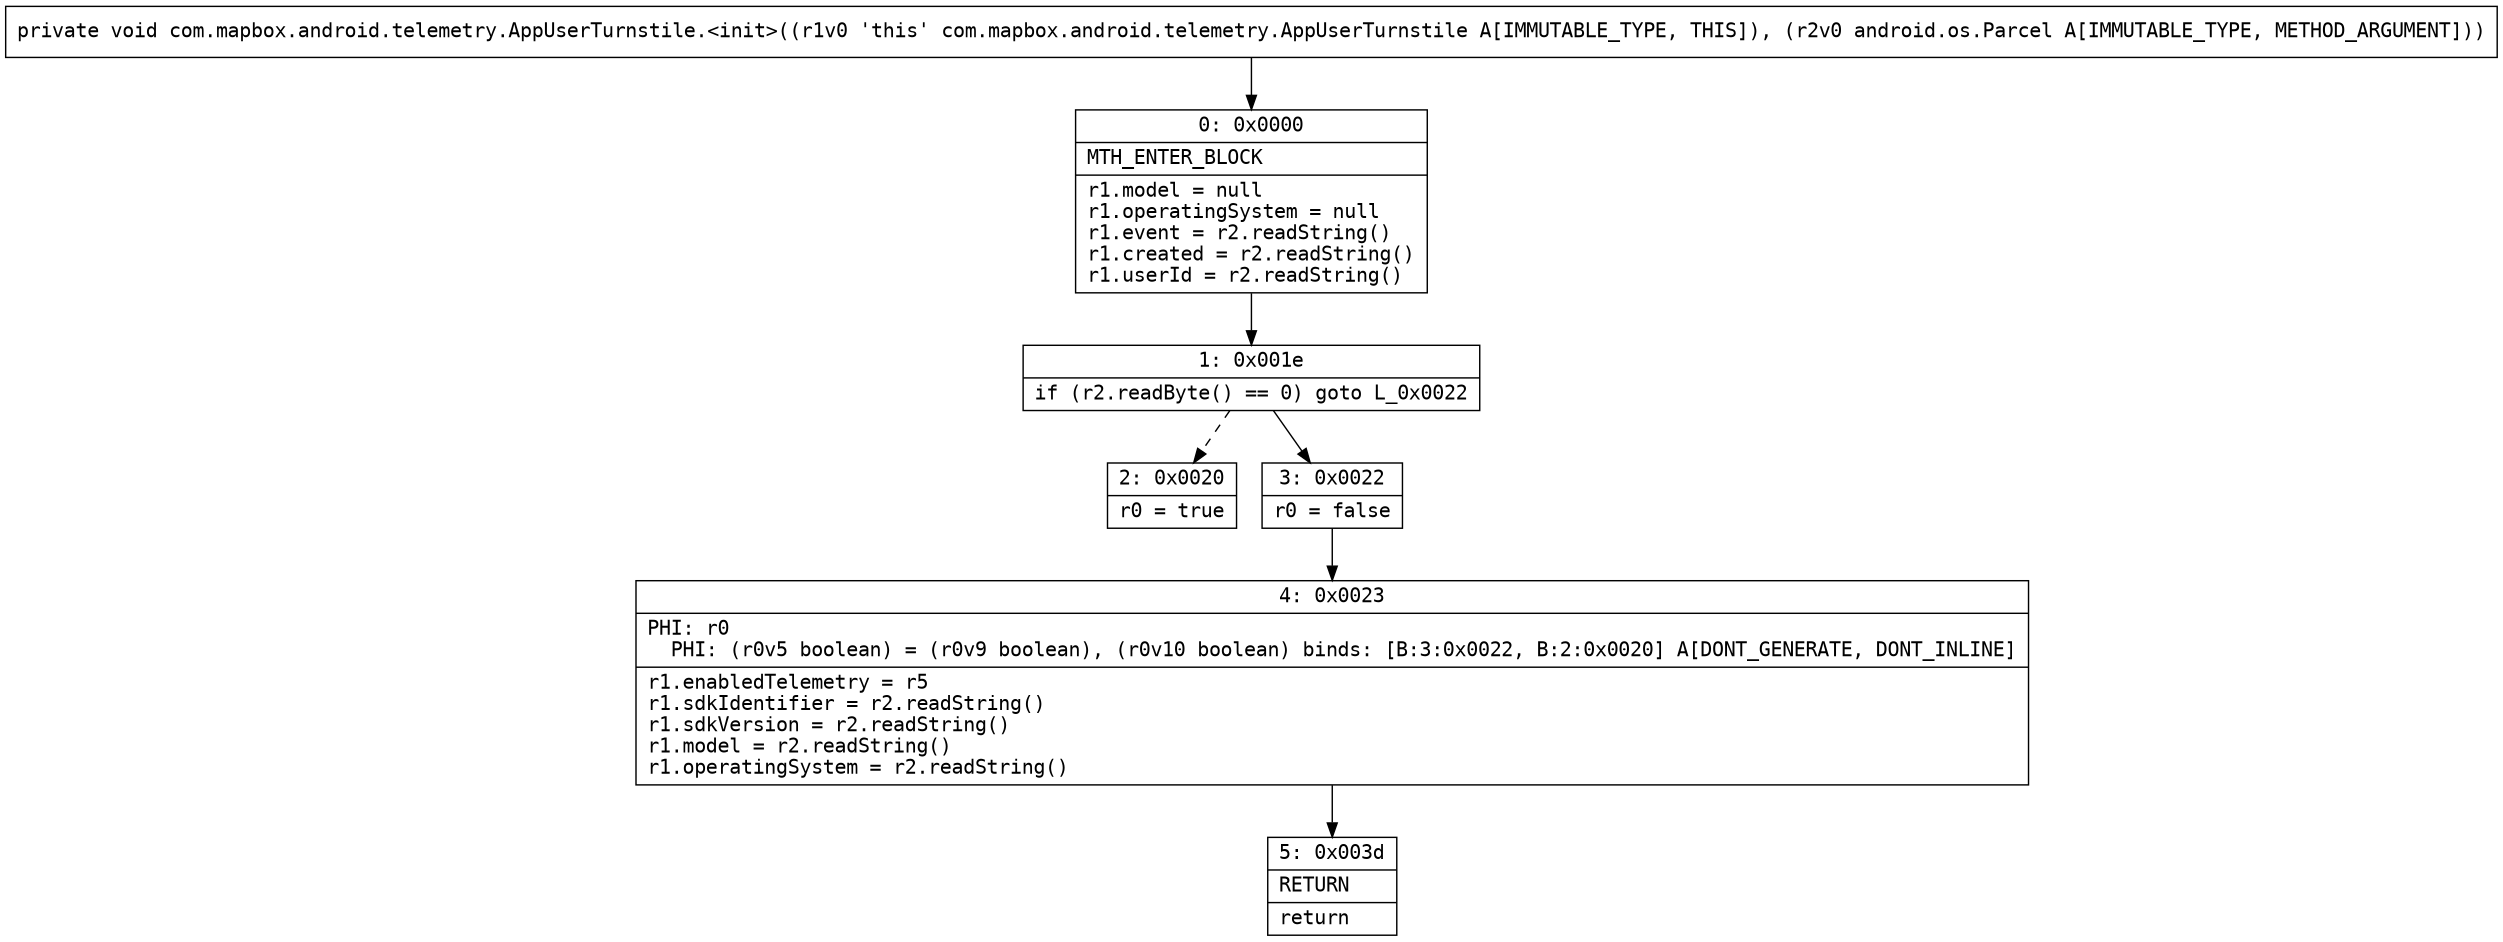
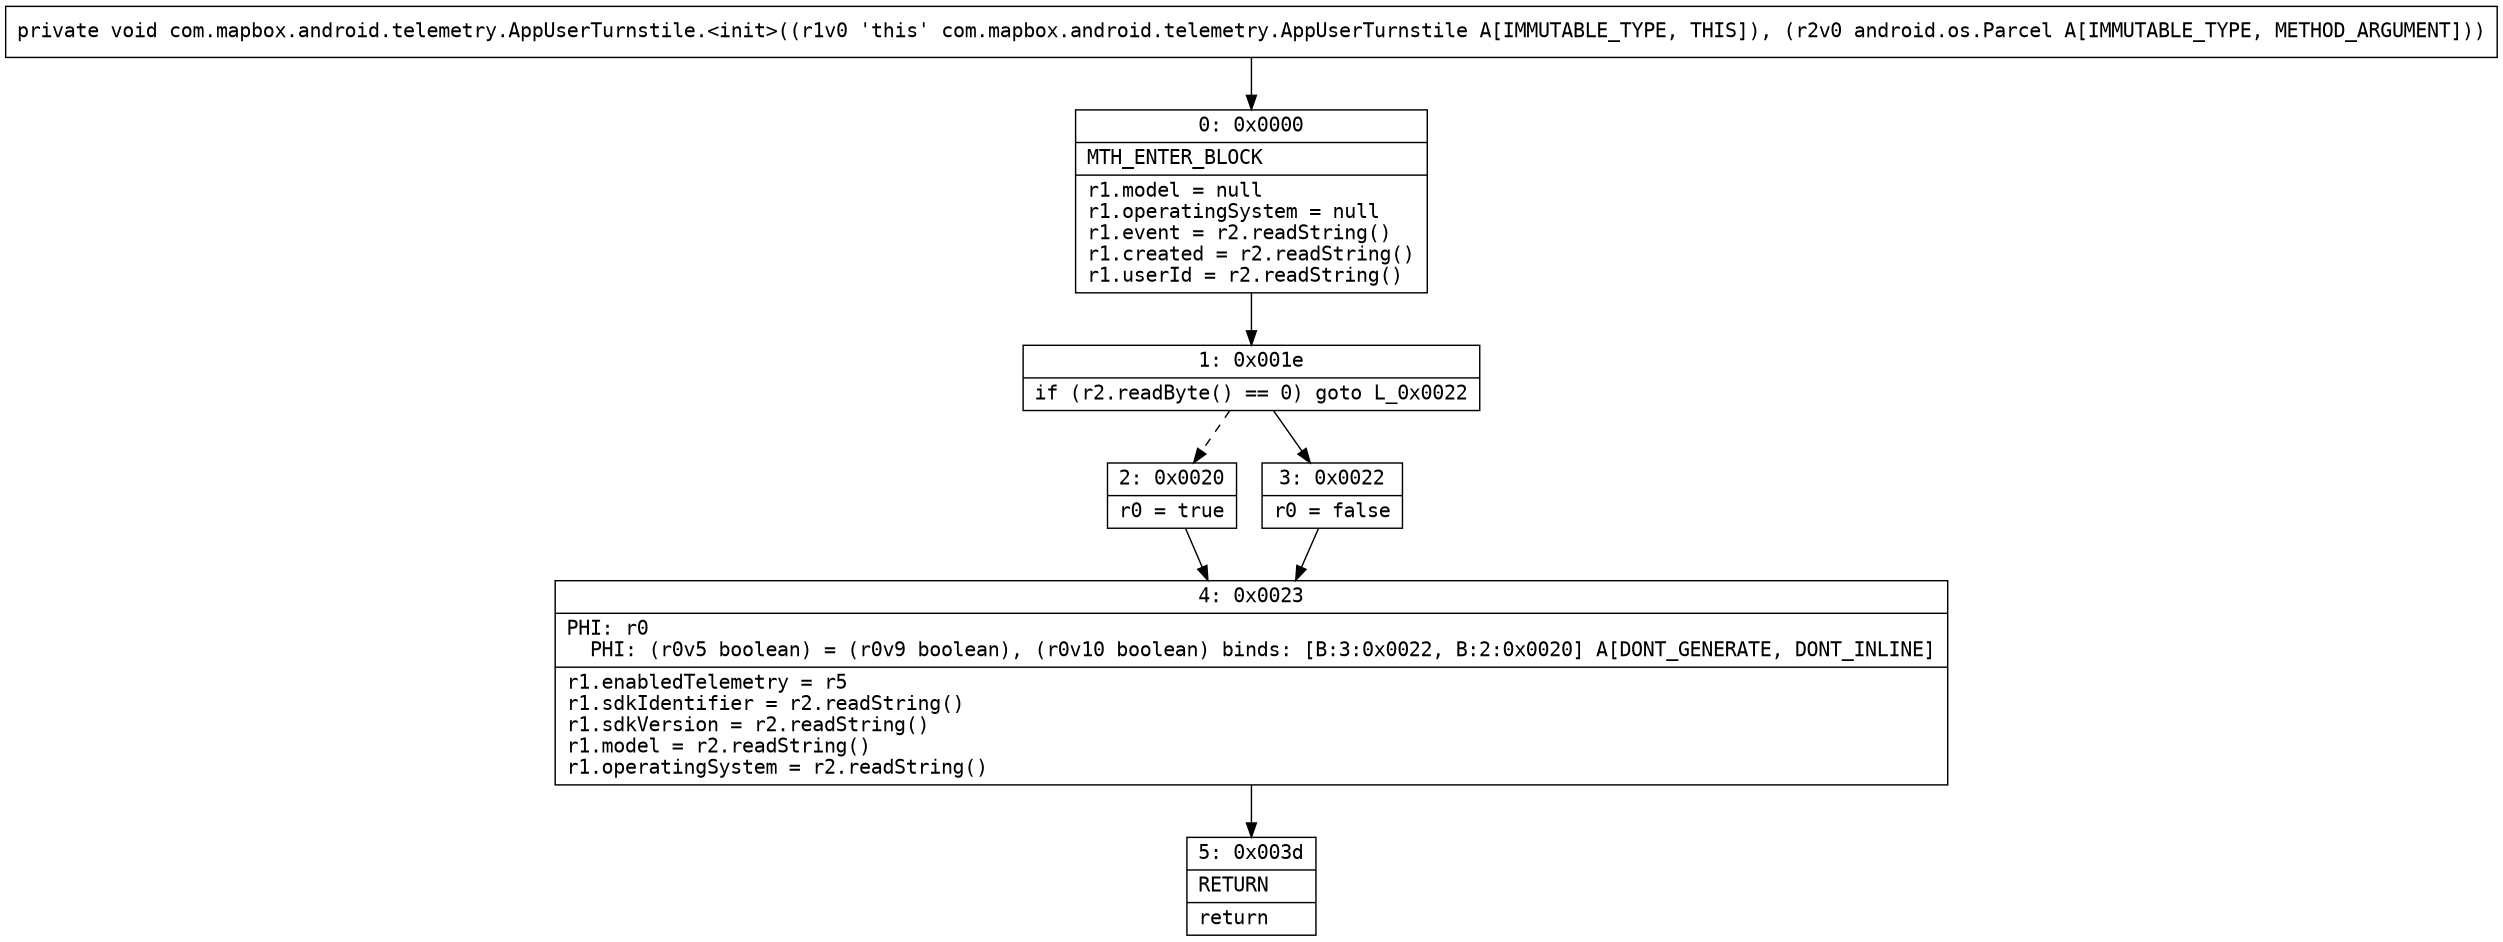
edge "2: 0x0020" -> "4: 0x0023": added
